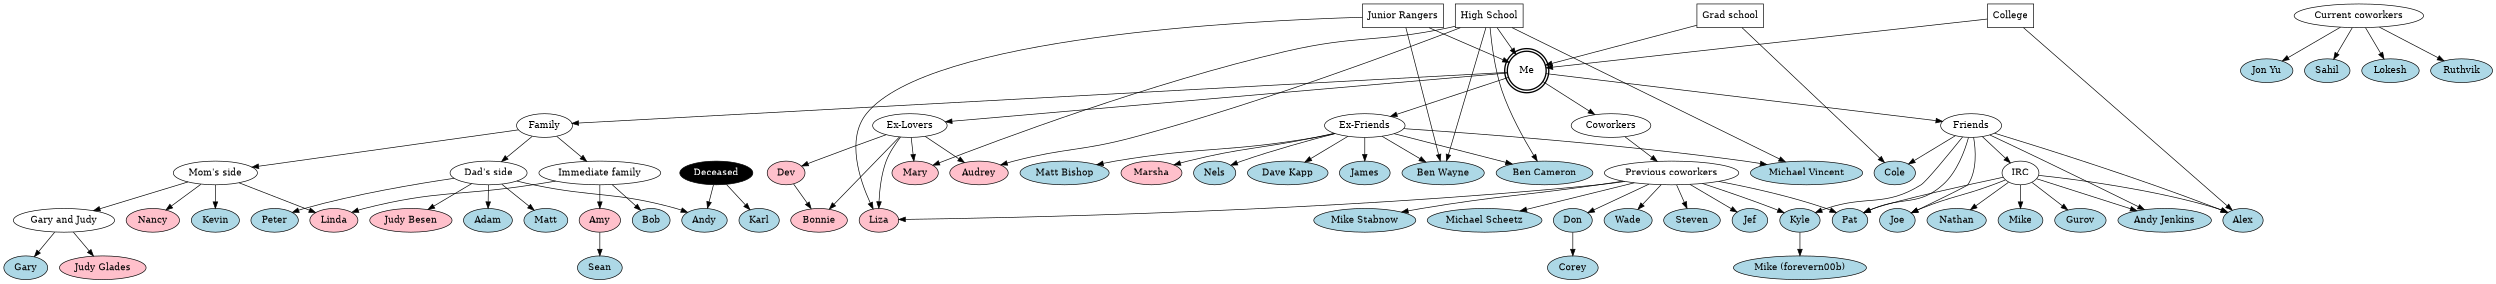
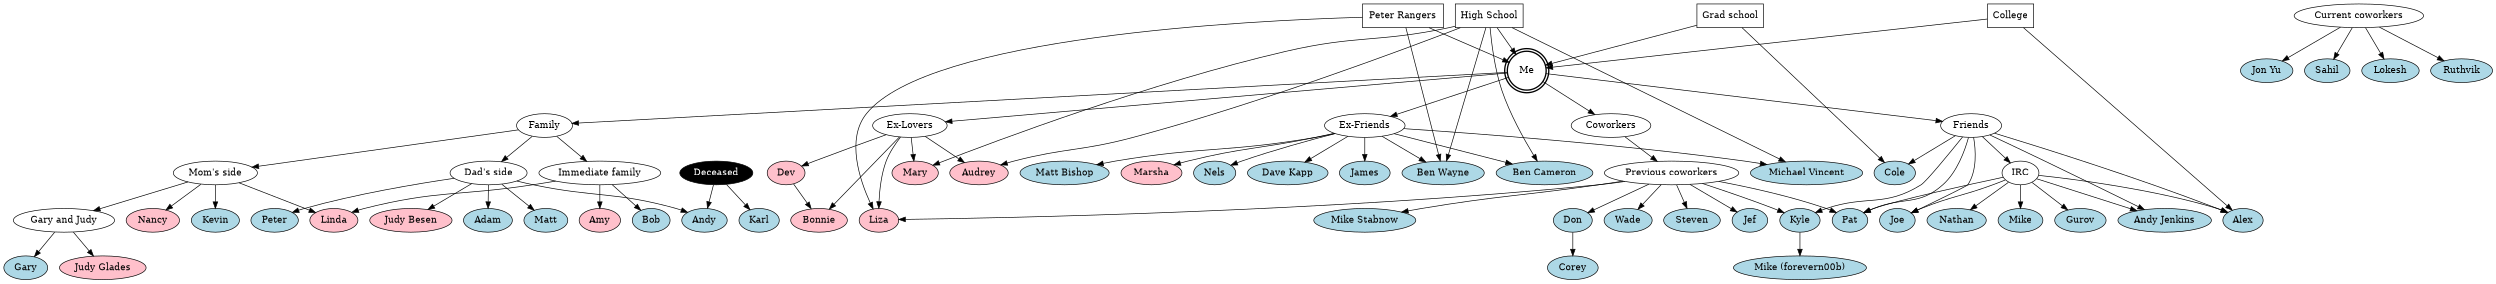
node "Junior Rangers": label "Junior Rangers" -> "Peter Rangers"
node "Michael Scheetz": removed
node "Sean": removed
